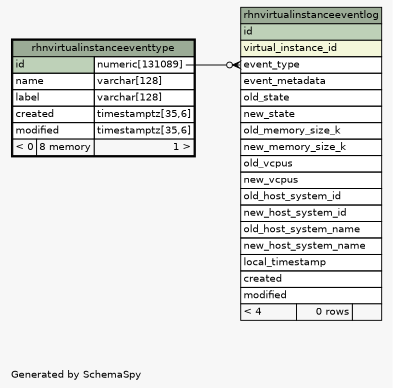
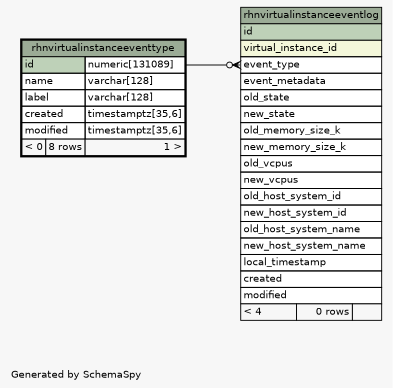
node "rhnvirtualinstanceeventtype": text "8 memory" -> "8 rows"
